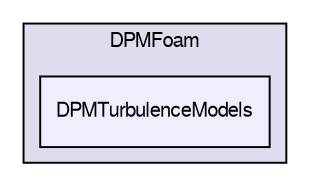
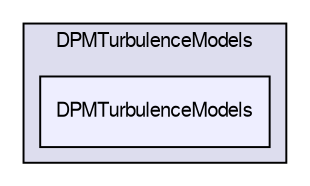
cluster "DPMFoam": label "DPMFoam" -> "DPMTurbulenceModels"
